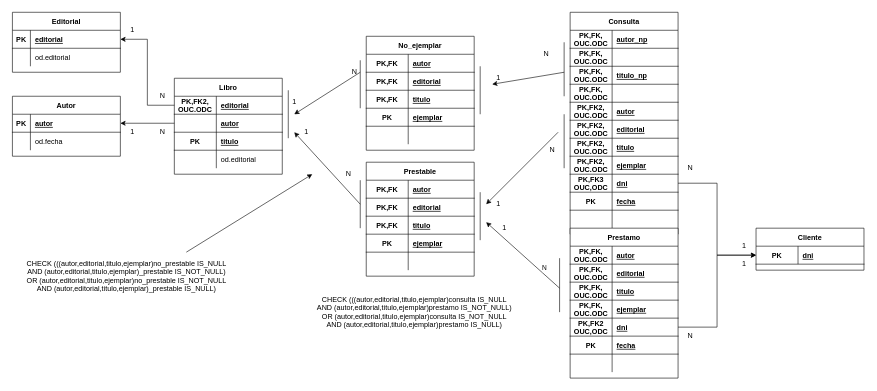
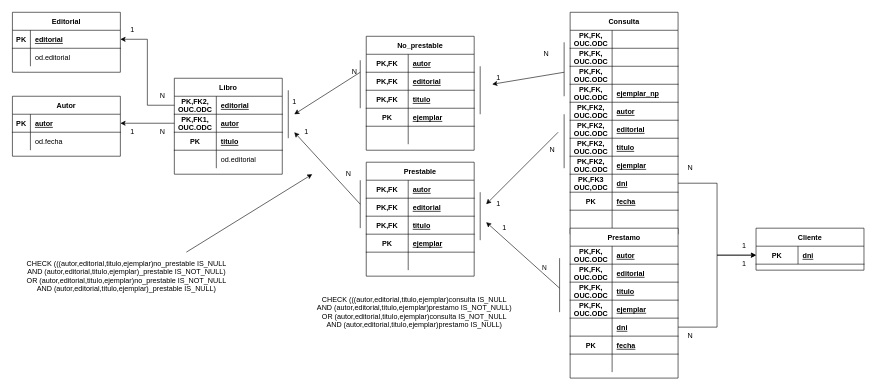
node "autor_np": removed
node "No_ejemplar": label "No_ejemplar" -> "No_prestable"
node "titulo_np": removed
node "ejemplar_np": added
node "PK,FK1, OUC.ODC": added
node "PK,FK2 OUC,ODC": removed
